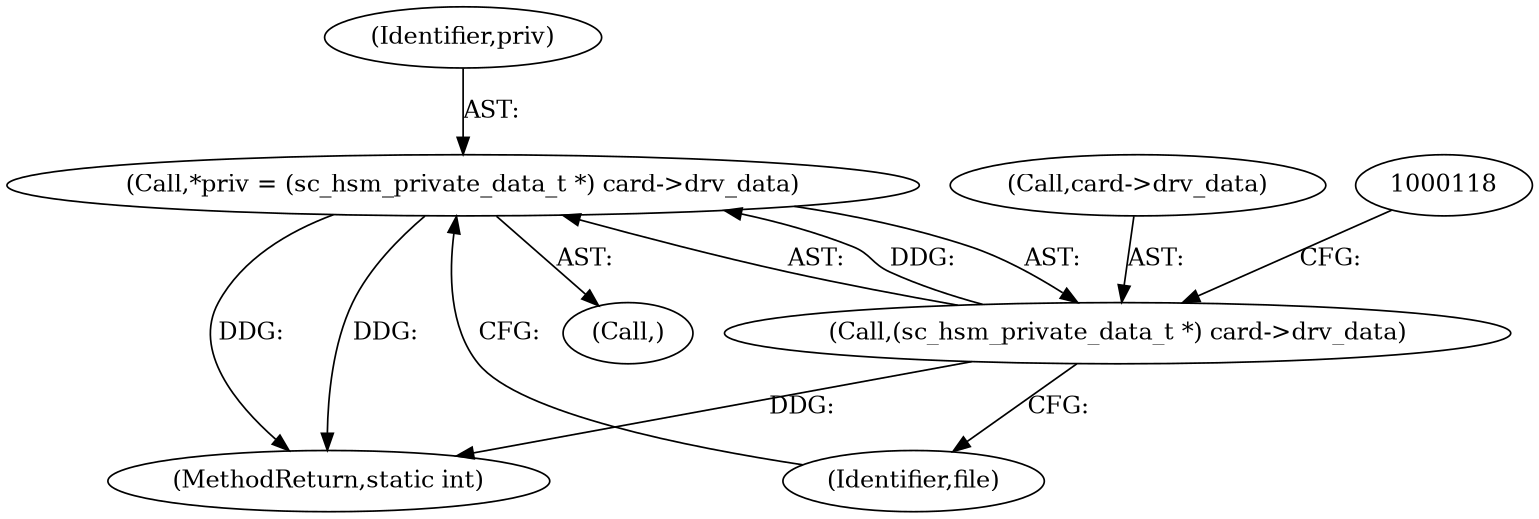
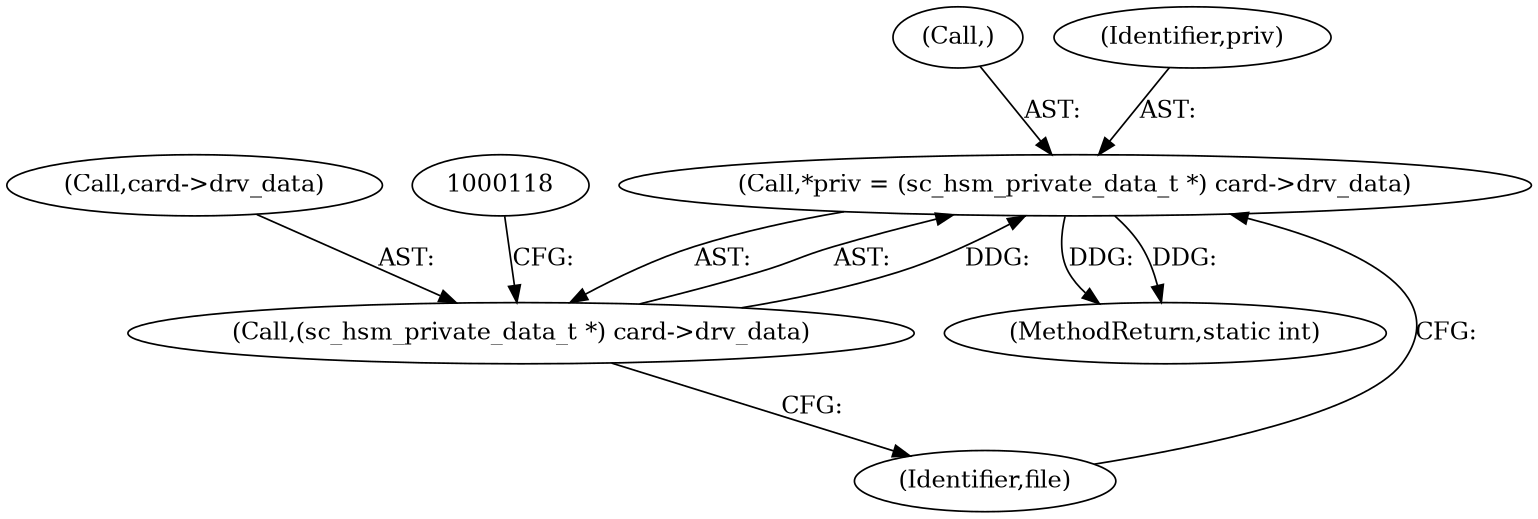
edge "(Call,*priv = (sc_hsm_private_data_t *) card->drv_data)" -> "(Call,)": reversed
edge "(Call,(sc_hsm_private_data_t *) card->drv_data)" -> "(MethodReturn,static int)": removed, label "DDG:"
